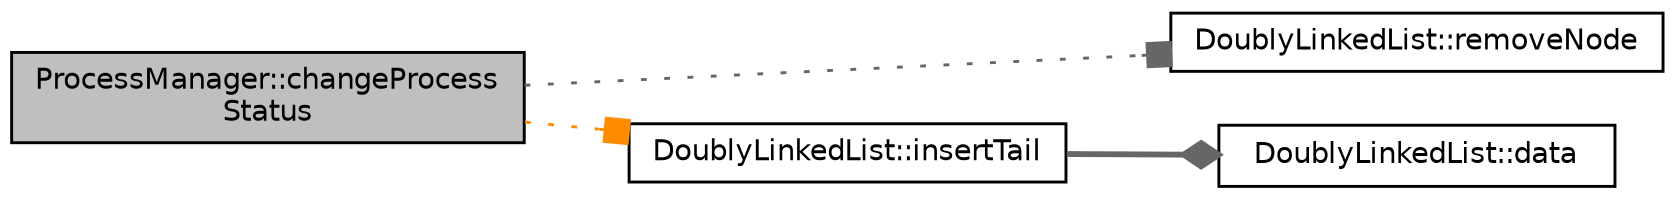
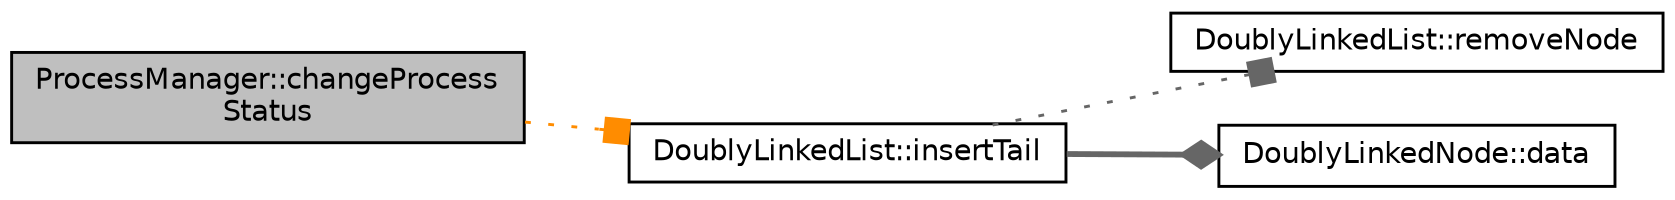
edge "ProcessManager::changeProcess Status" -> "DoublyLinkedList::removeNode": now "DoublyLinkedList::insertTail" -> "DoublyLinkedList::removeNode"
node "DoublyLinkedList::data": label "DoublyLinkedList::data" -> "DoublyLinkedNode::data"
